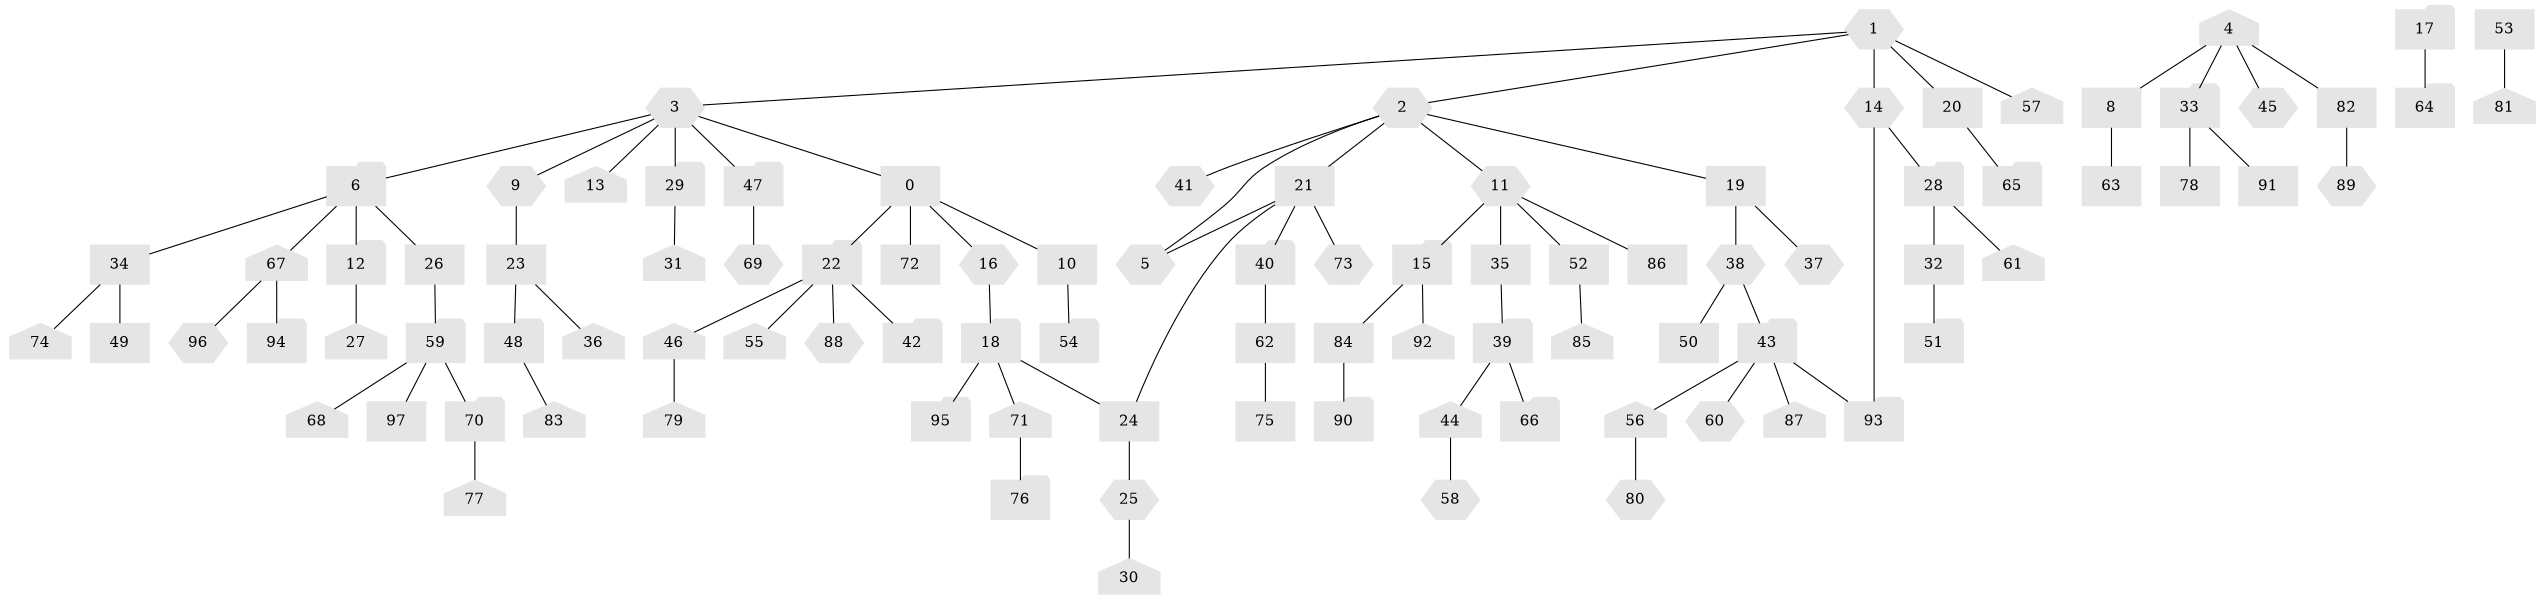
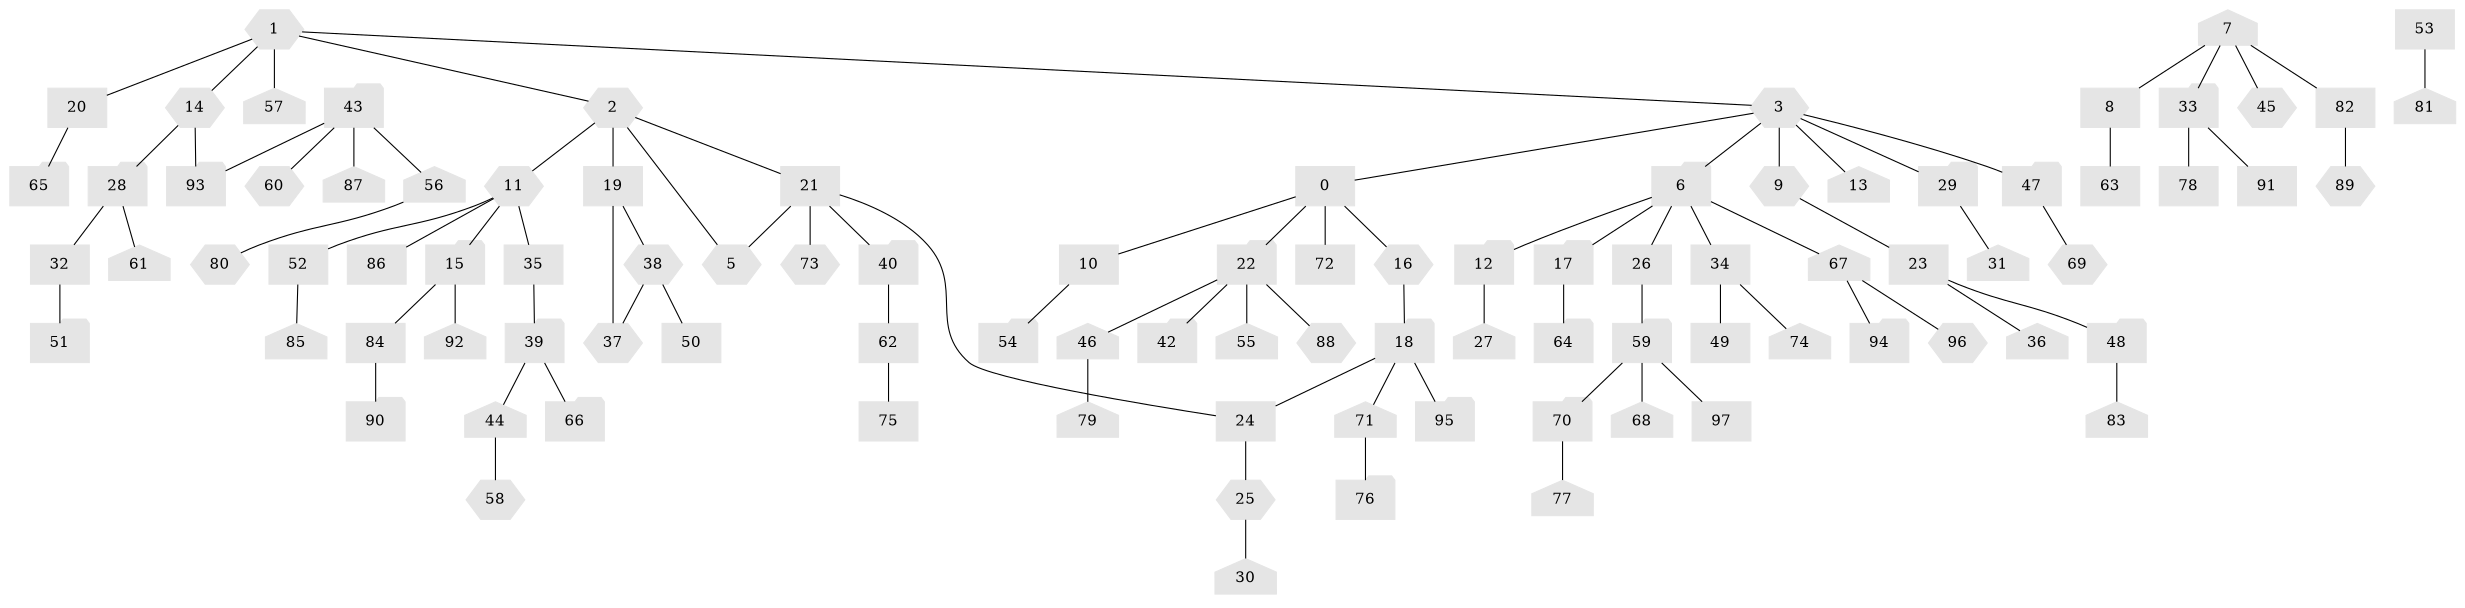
node "4": label "4" -> "7"
node "41": removed
edge "6" -- "17": added
edge "38" -- "43": now "38" -- "37"
